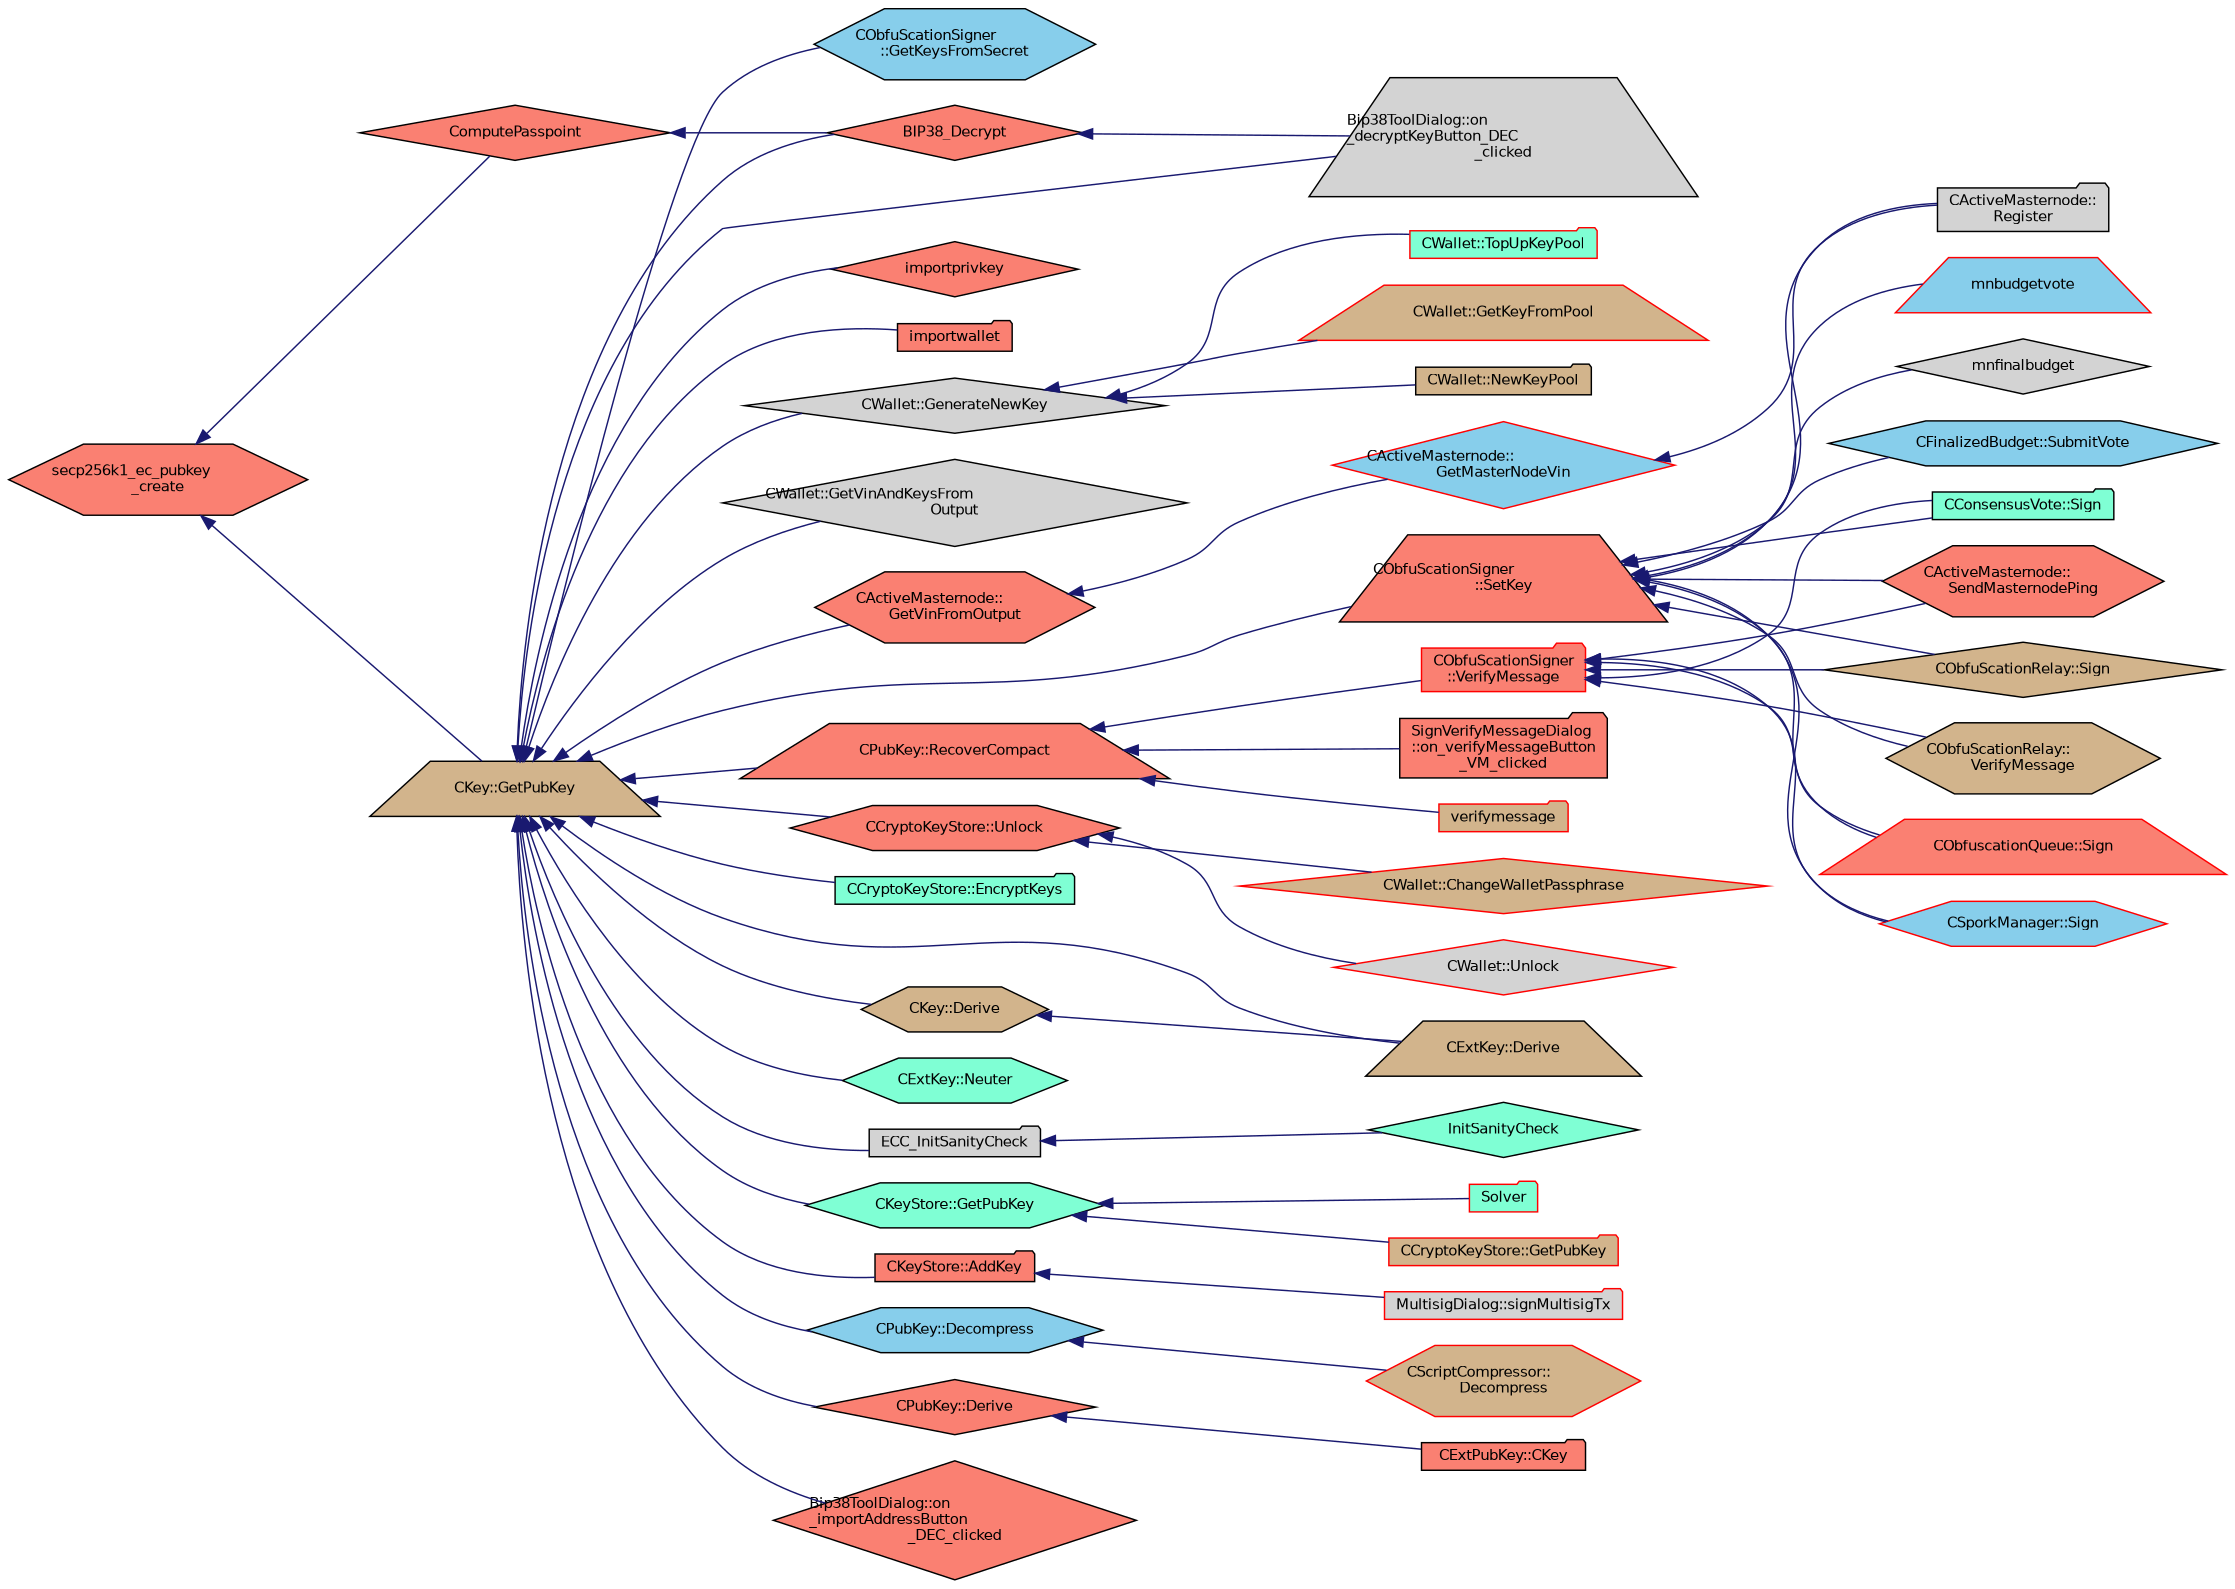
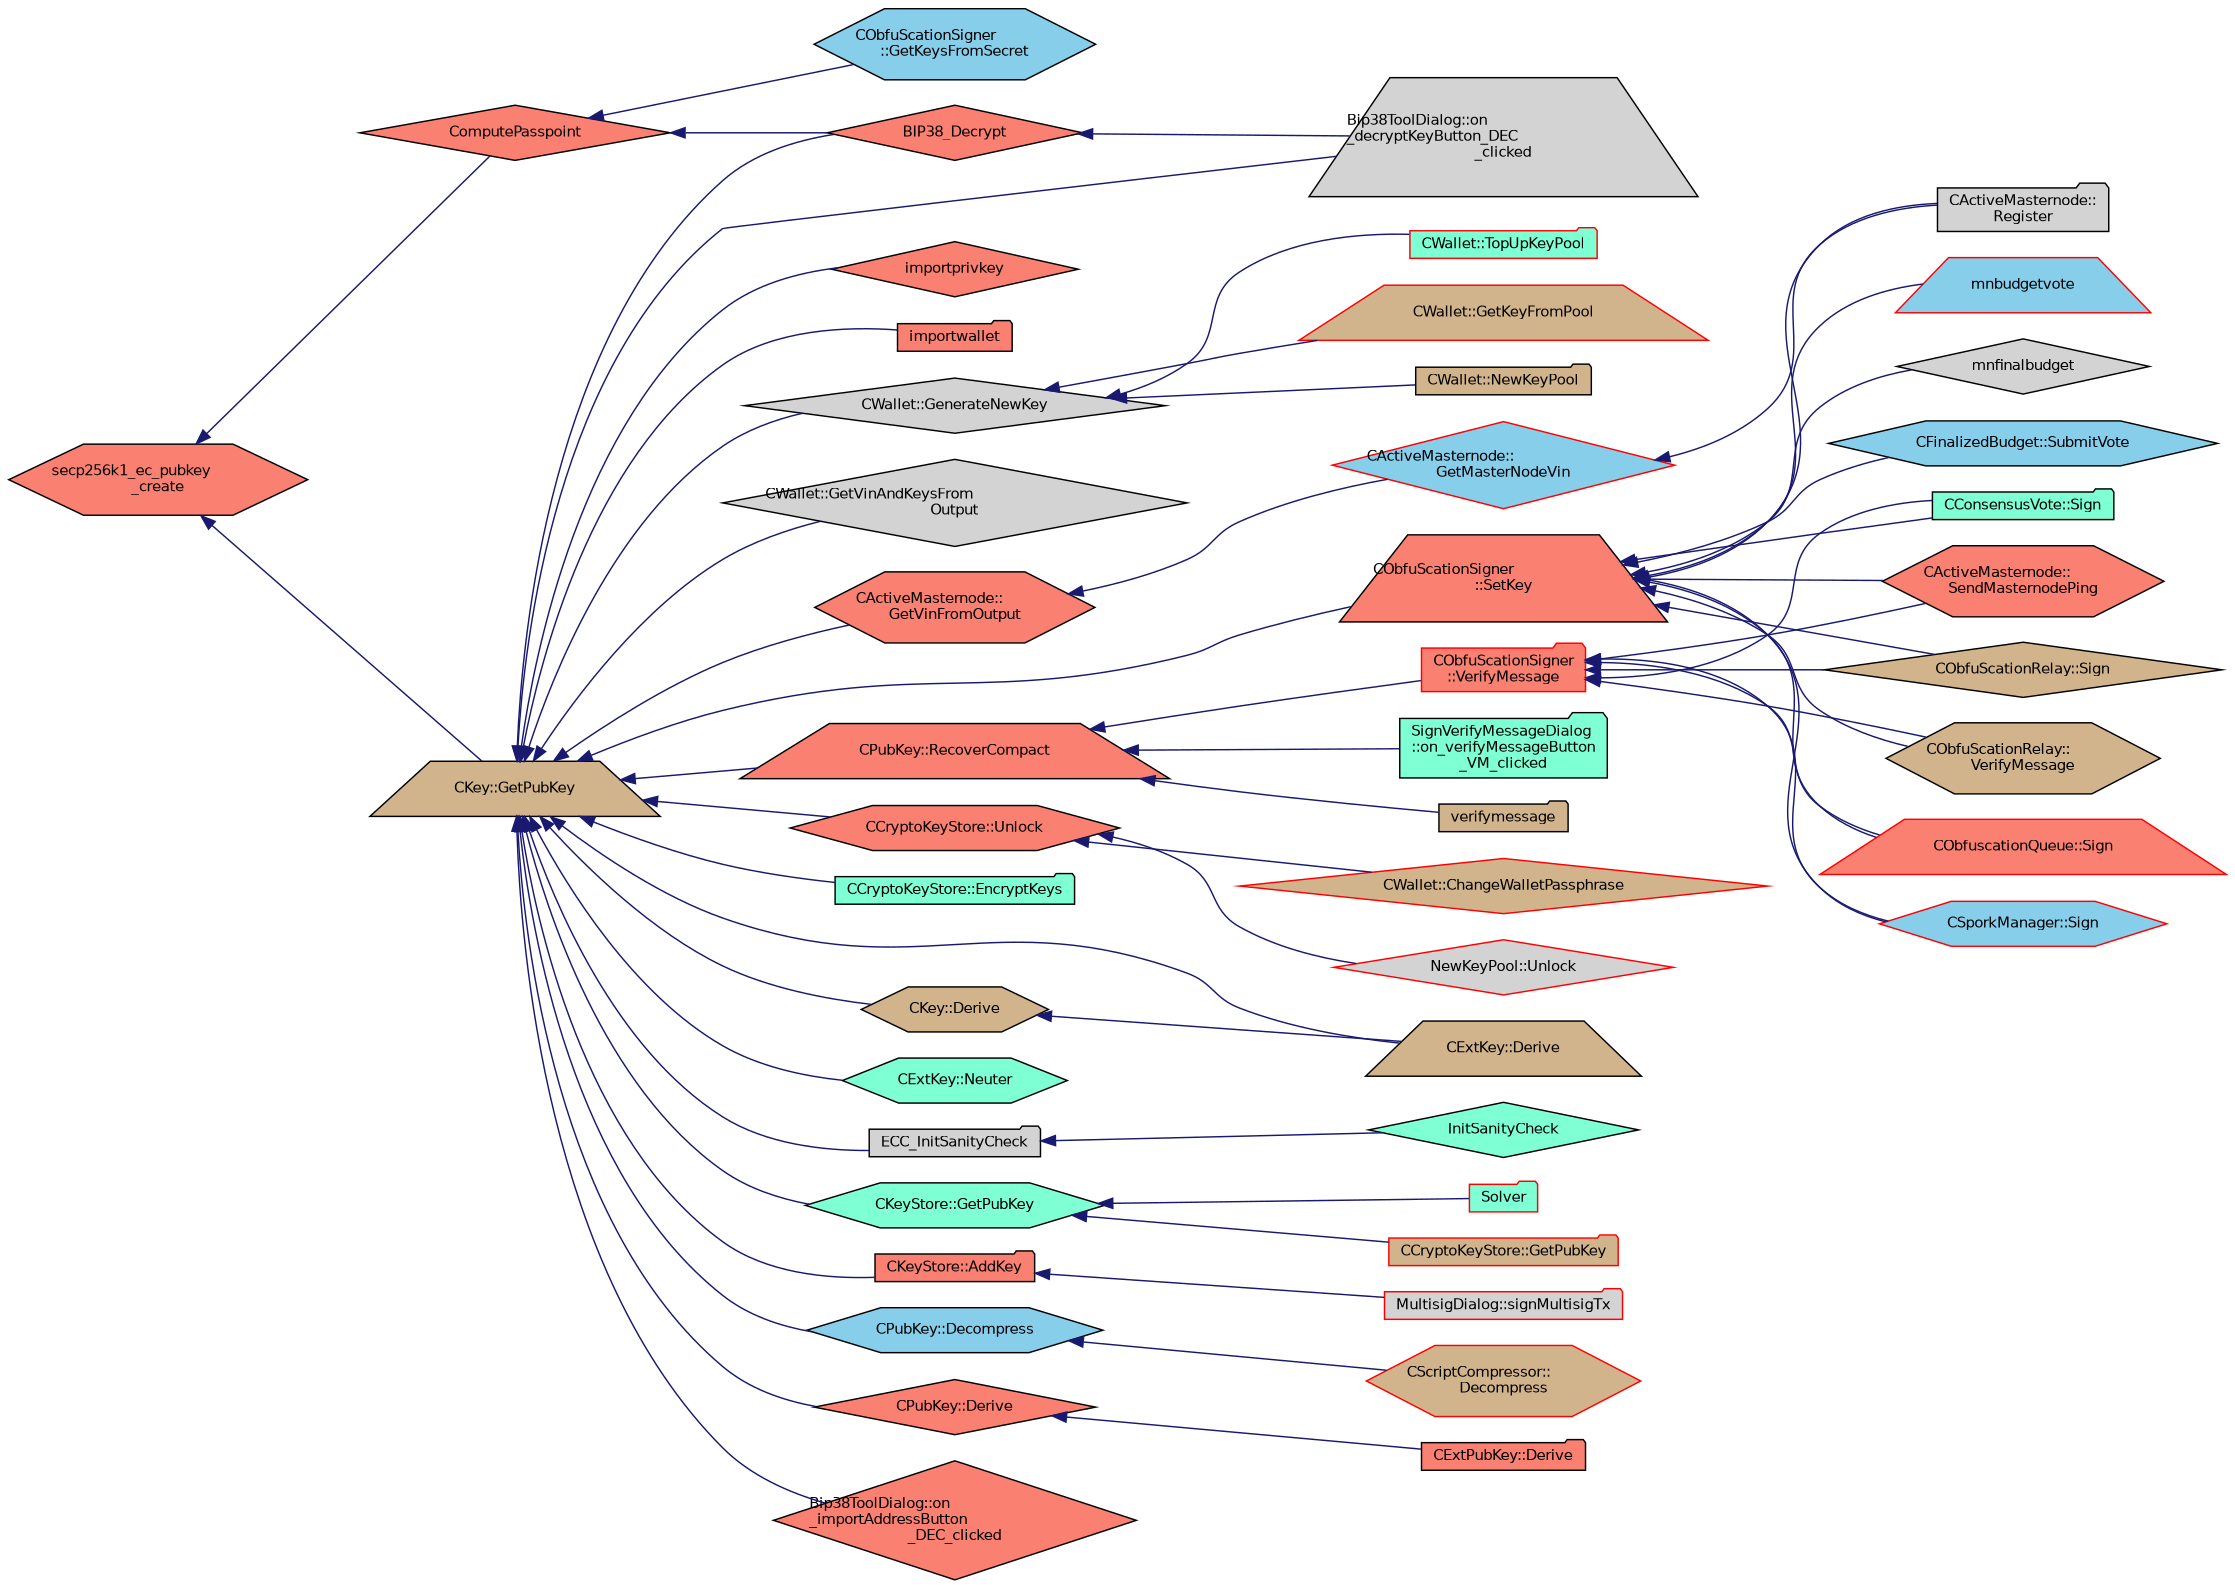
edge "CObfuScationSigner ::GetKeysFromSecret" -> "CKey::GetPubKey": now "CObfuScationSigner ::GetKeysFromSecret" -> "ComputePasspoint"
node "SignVerifyMessageDialog ::on_verifyMessageButton _VM_clicked": fillcolor salmon -> aquamarine
node "verifymessage": color red -> black
node "CWallet::Unlock": label "CWallet::Unlock" -> "NewKeyPool::Unlock"
node "CExtPubKey::CKey": label "CExtPubKey::CKey" -> "CExtPubKey::Derive"
